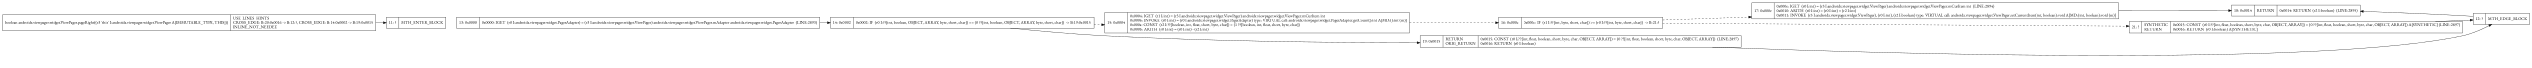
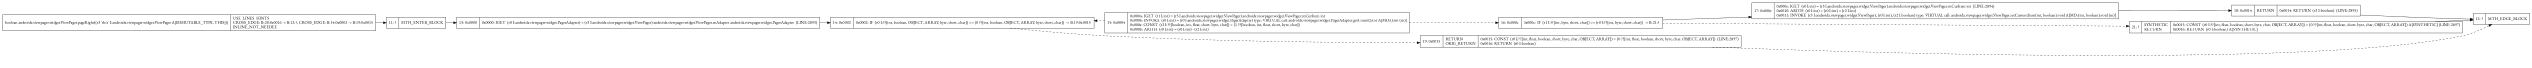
edge "12: ?" -> "18: 0x0014": reversed
edge "16: 0x000c" -> "17: 0x000e": style dashed -> solid
edge "11: ?" -> "13: 0x0000": added
edge "14: 0x0002" -> "15: 0x0004": reversed
edge "14: 0x0002" -> "19: 0x0015": style solid -> dashed
edge "19: 0x0015" -> "12: ?": style solid -> dashed
